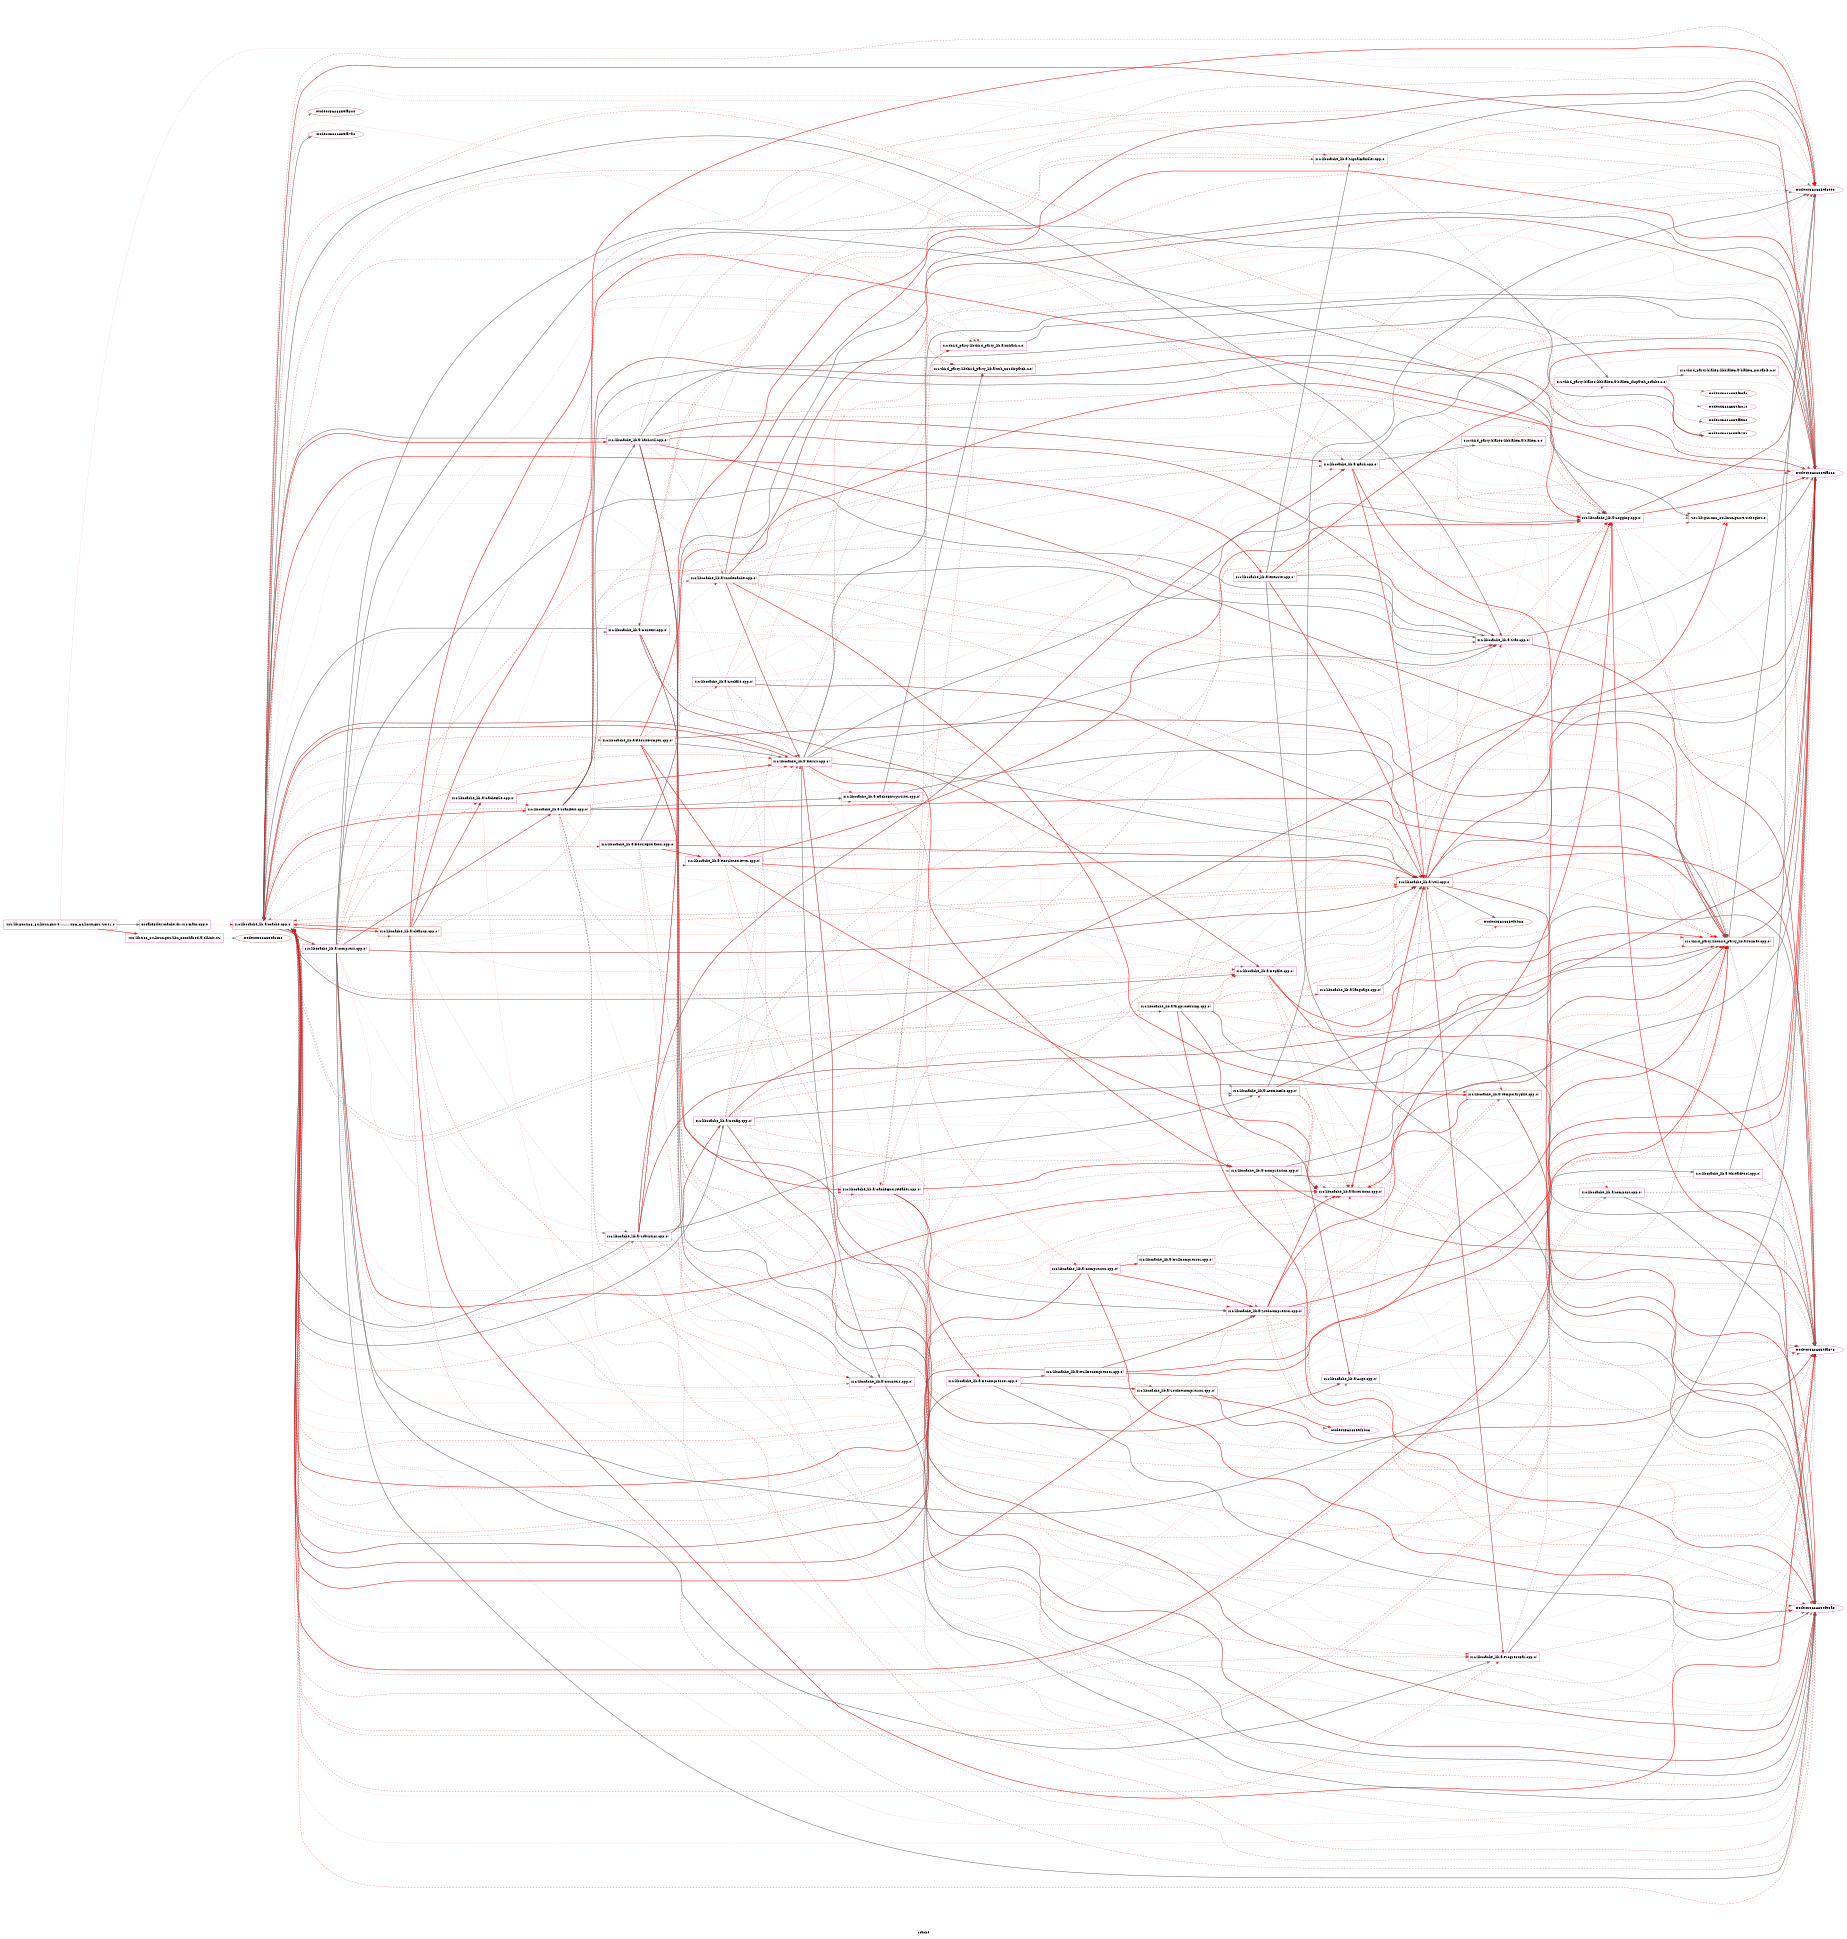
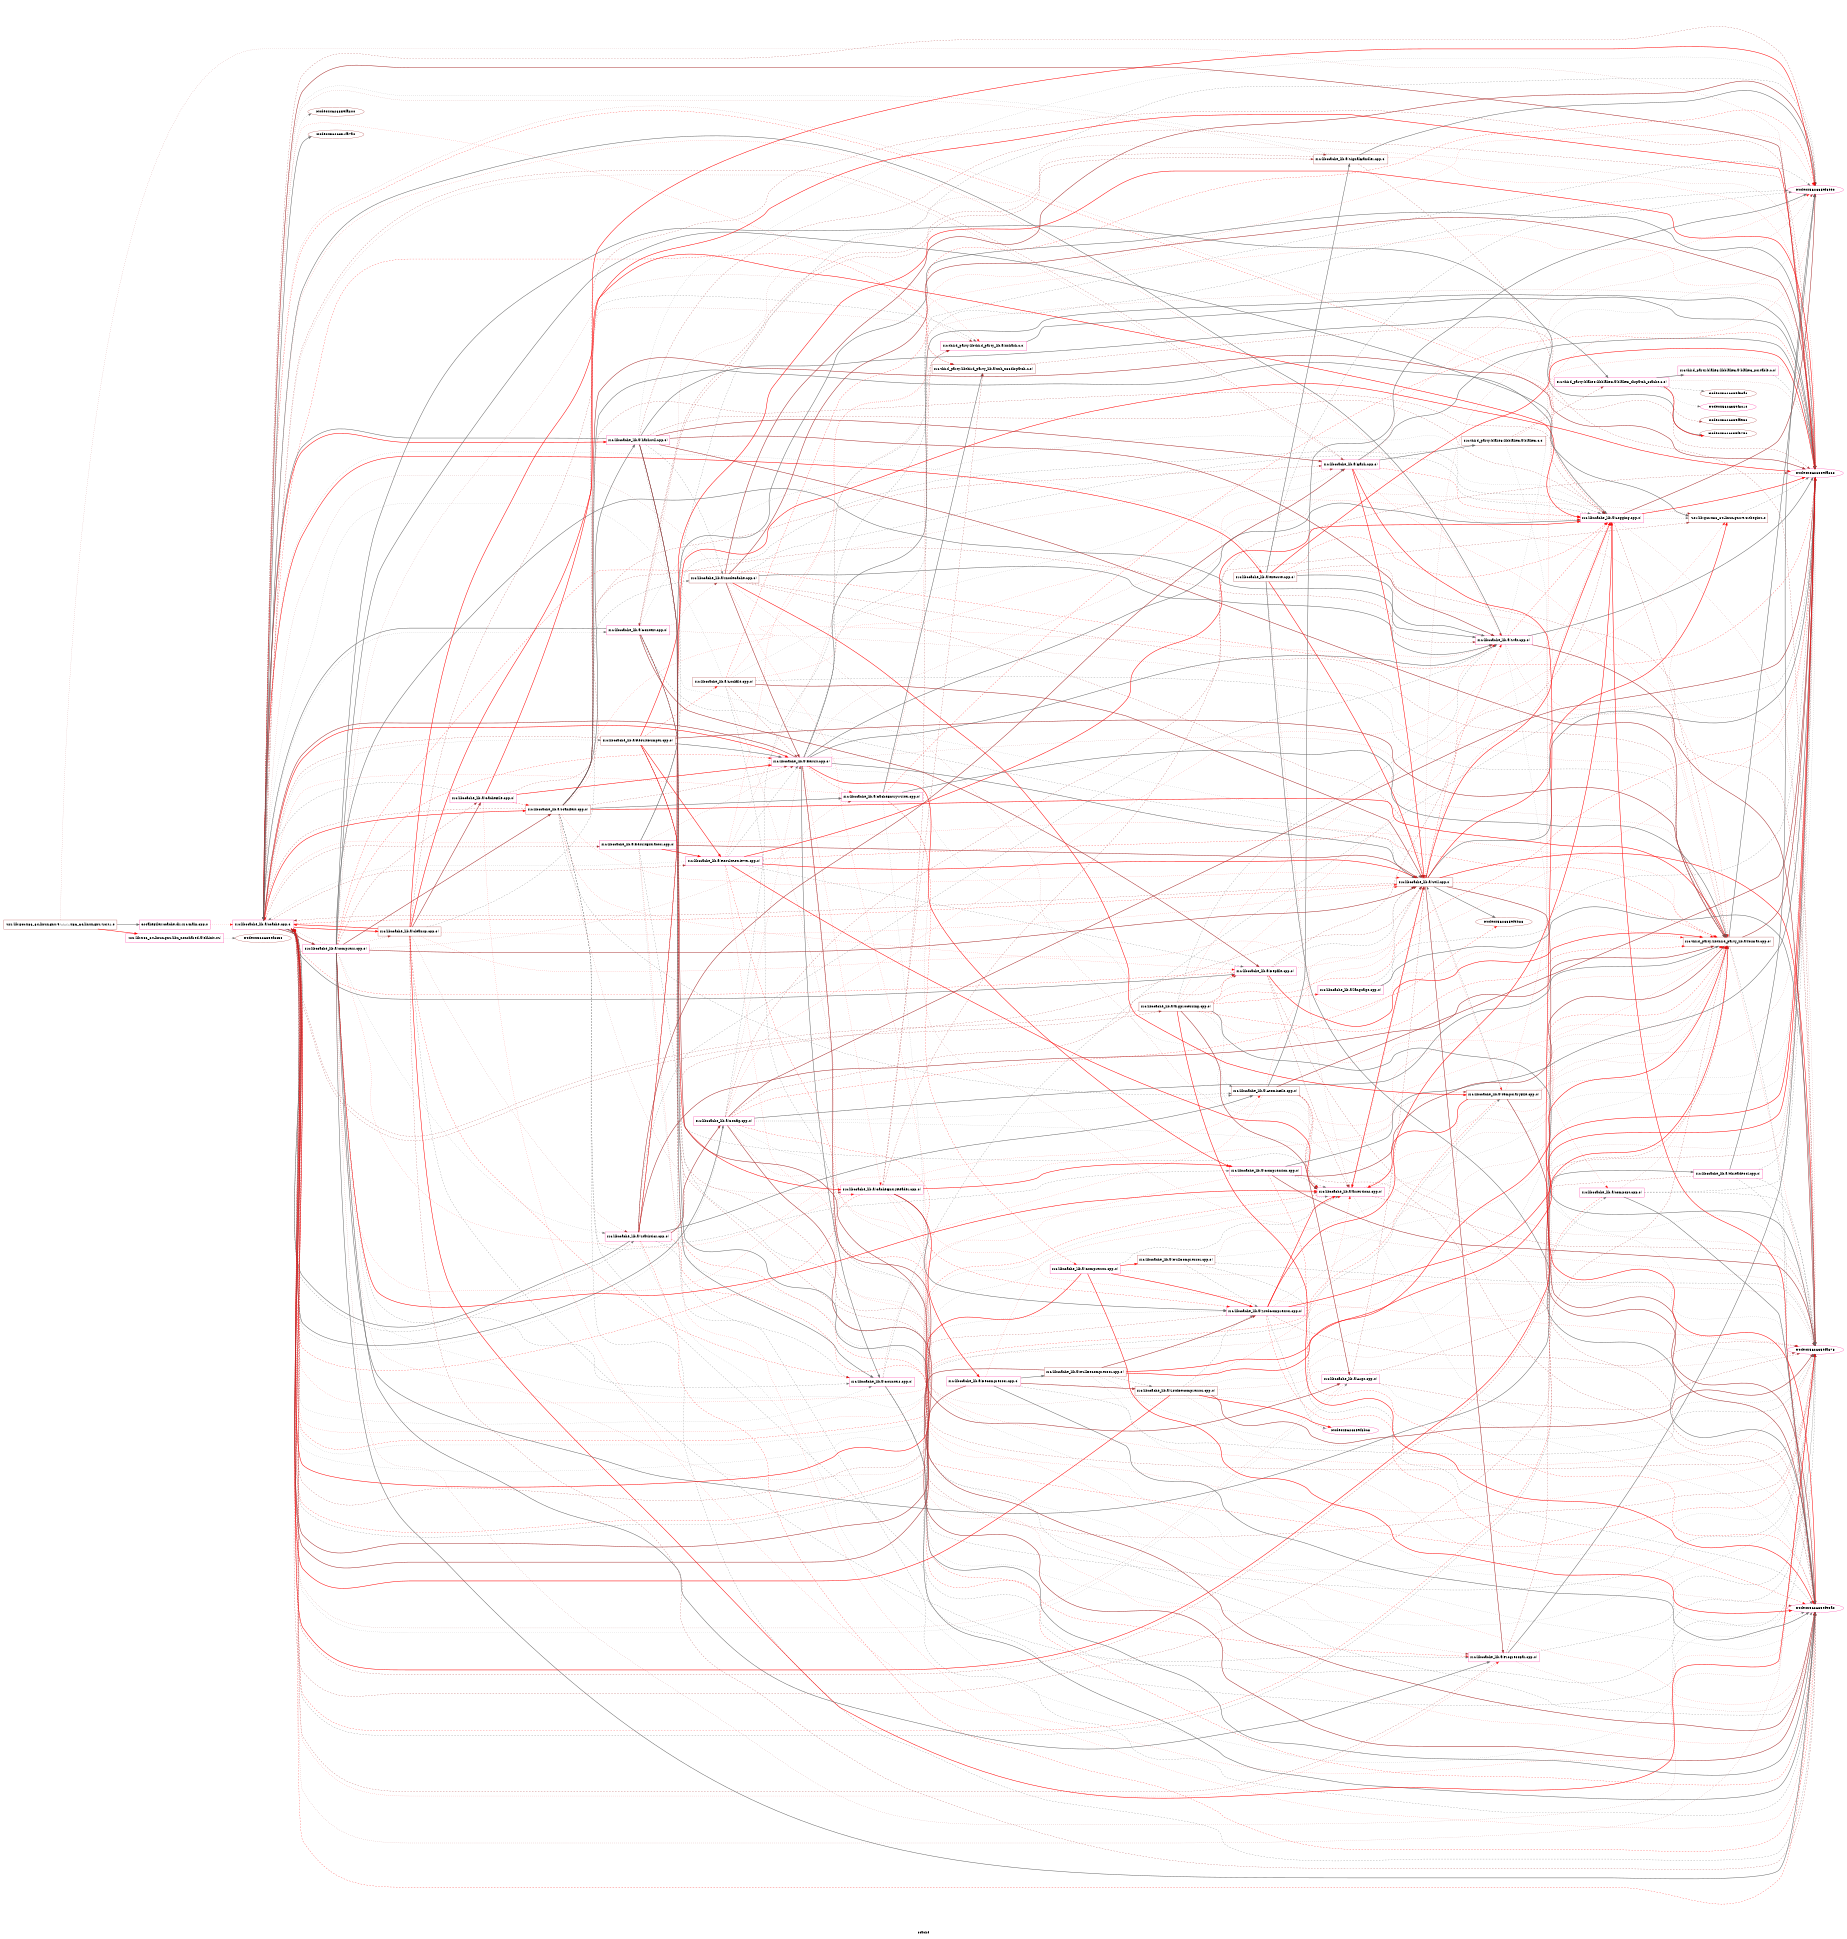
node "Node0x5626359fa200": label "Node0x5626359fa200" -> "Node0x4626359fa200"
edge "src/libccache_lib.a(CacheFile.cpp.o)" -> "Node0x5626359fac68": style dotted -> bold
node "Node0x5626359fa7a0": label "Node0x5626359fa7a0" -> "Node0x5626351fa7a0"
edge "src/libccache_lib.a(Depfile.cpp.o)" -> "Node0x5626359fa878": removed
